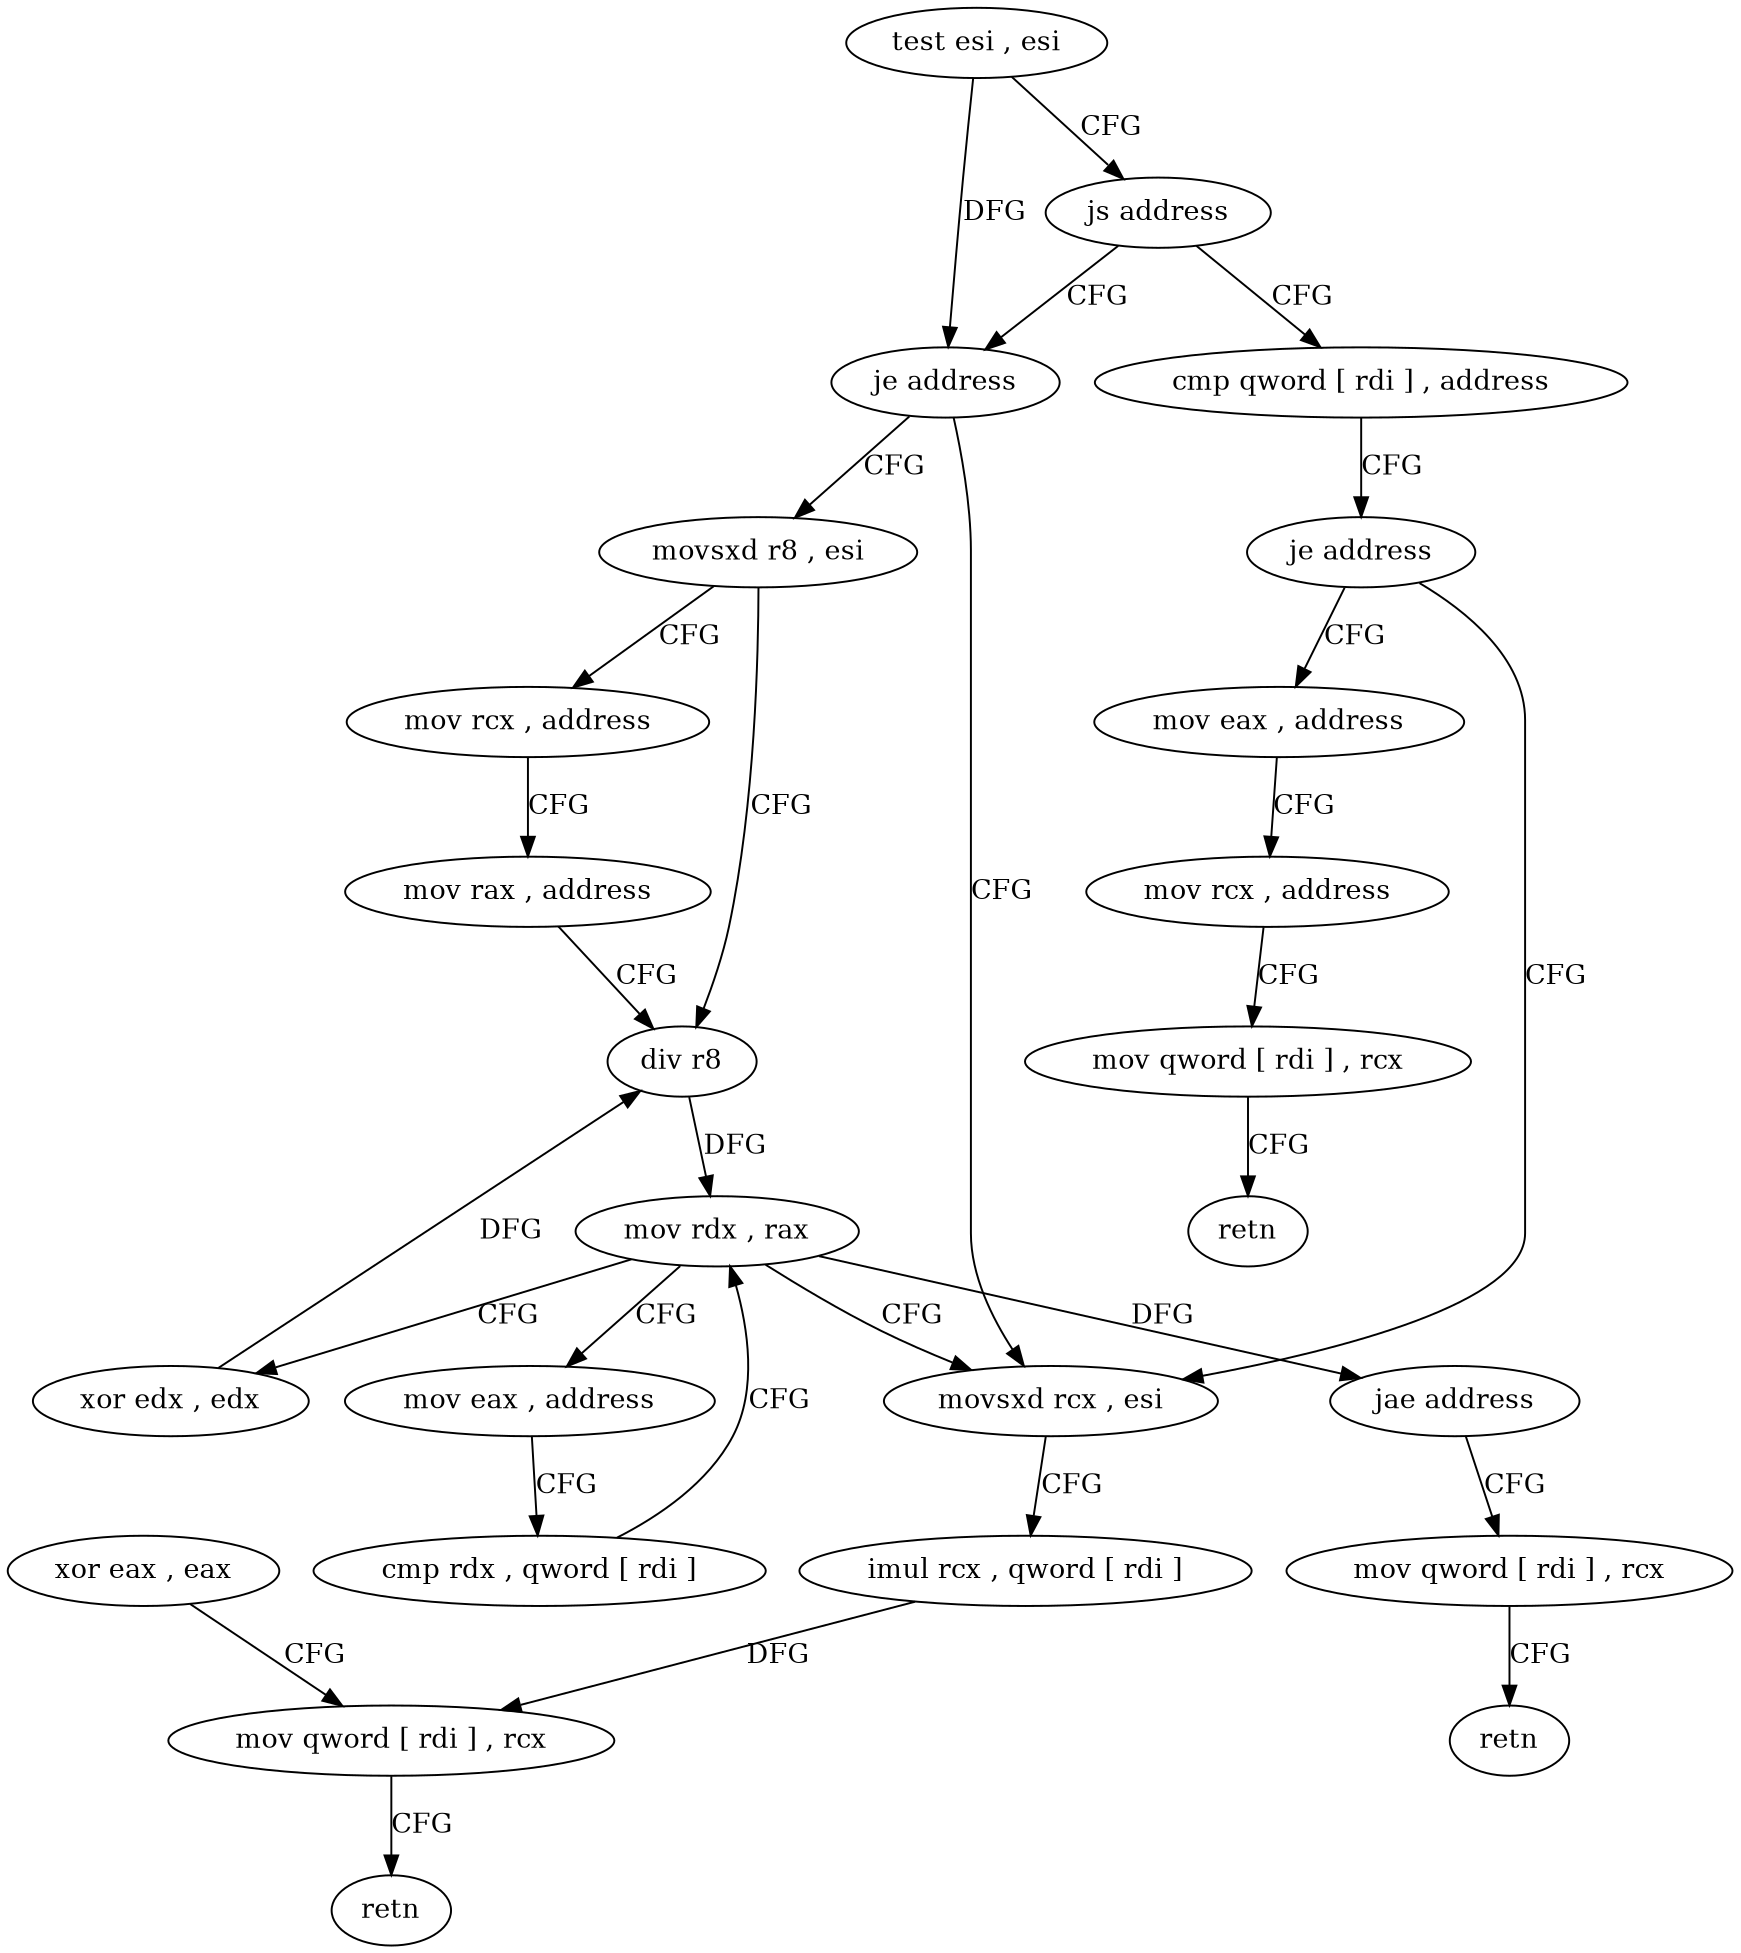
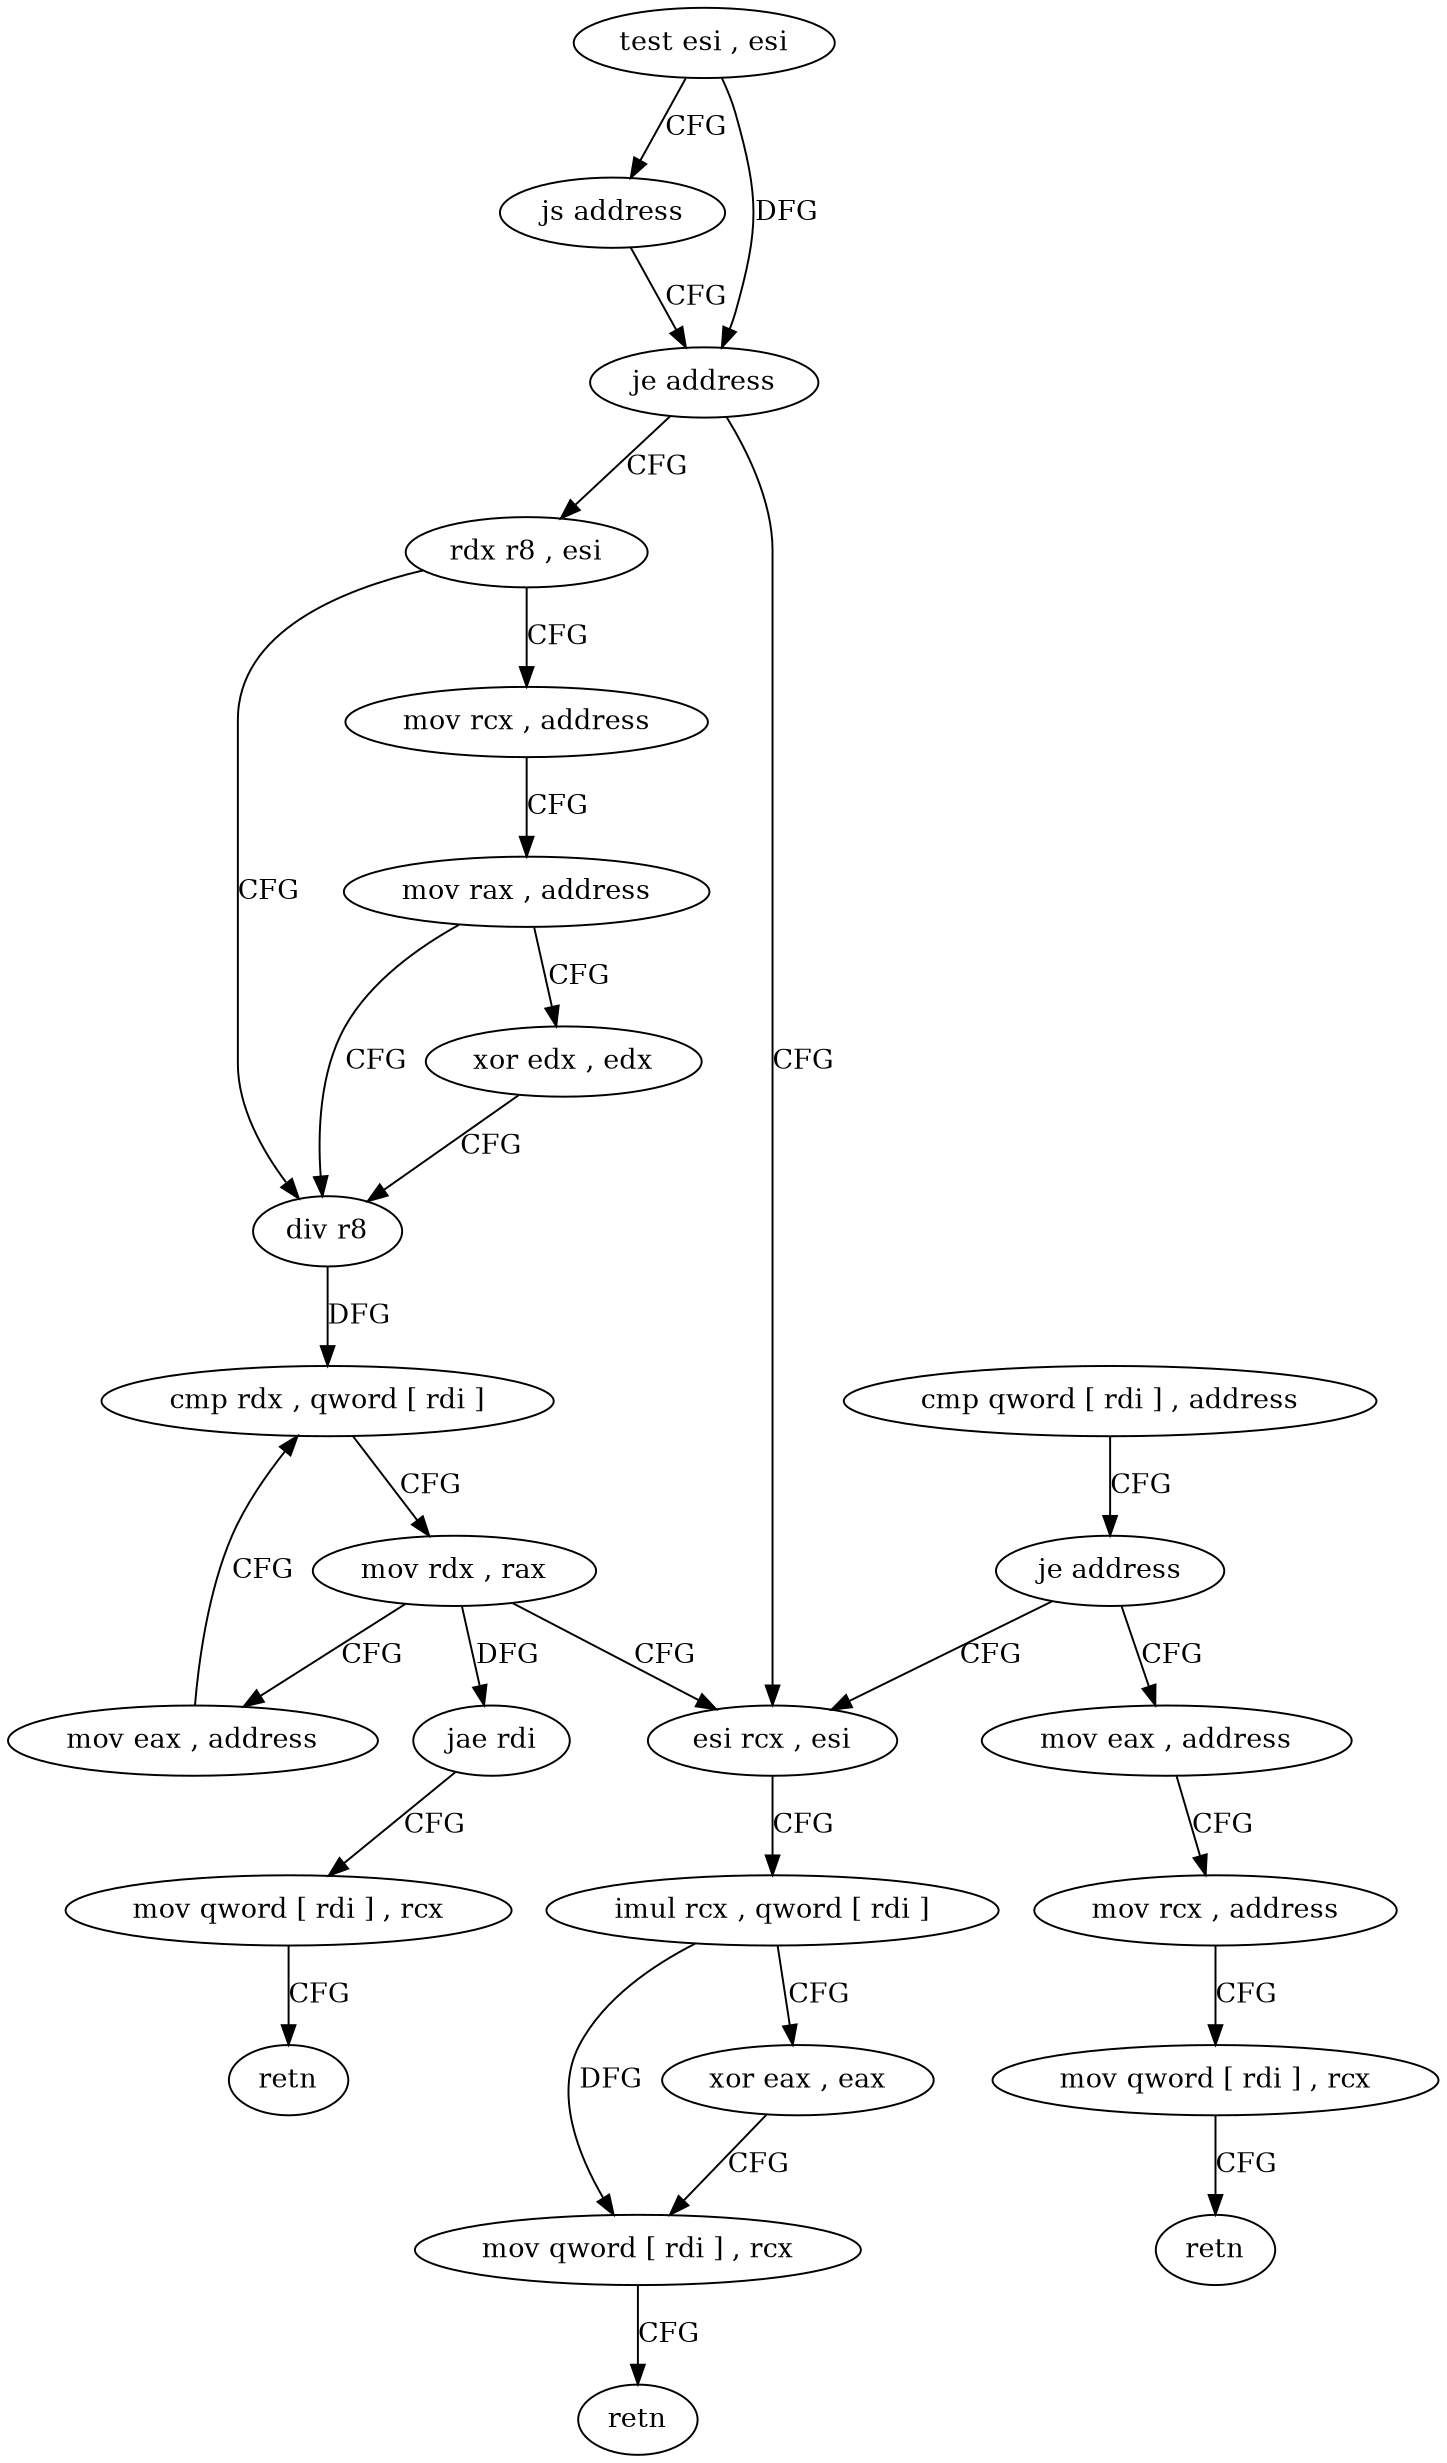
edge "js address" -> "cmp qword [ rdi ] , address": removed, label "CFG"
node "movsxd r8 , esi": label "movsxd r8 , esi" -> "rdx r8 , esi"
edge "div r8" -> "mov rdx , rax": now "div r8" -> "cmp rdx , qword [ rdi ]"
edge "xor edx , edx" -> "div r8": label "DFG" -> "CFG"
edge "mov rdx , rax" -> "xor edx , edx": now "mov rax , address" -> "xor edx , edx"
node "movsxd rcx , esi": label "movsxd rcx , esi" -> "esi rcx , esi"
node "jae address": label "jae address" -> "jae rdi"
edge "imul rcx , qword [ rdi ]" -> "xor eax , eax": added, label "CFG"
